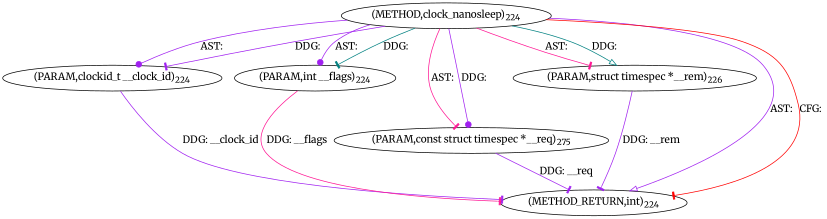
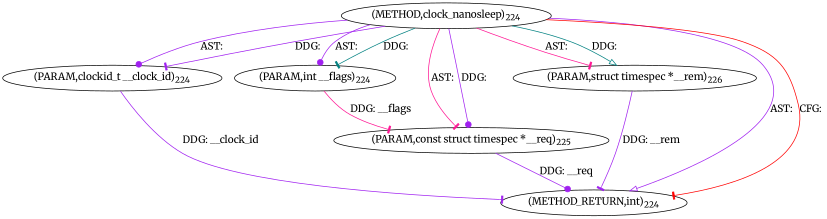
node "(PARAM,const struct timespec *__req)": text "275" -> "225"
edge "(PARAM,const struct timespec *__req)" -> "(METHOD_RETURN,int)": arrowhead tee -> dot
edge "(PARAM,int __flags)" -> "(METHOD_RETURN,int)": now "(PARAM,int __flags)" -> "(PARAM,const struct timespec *__req)"
